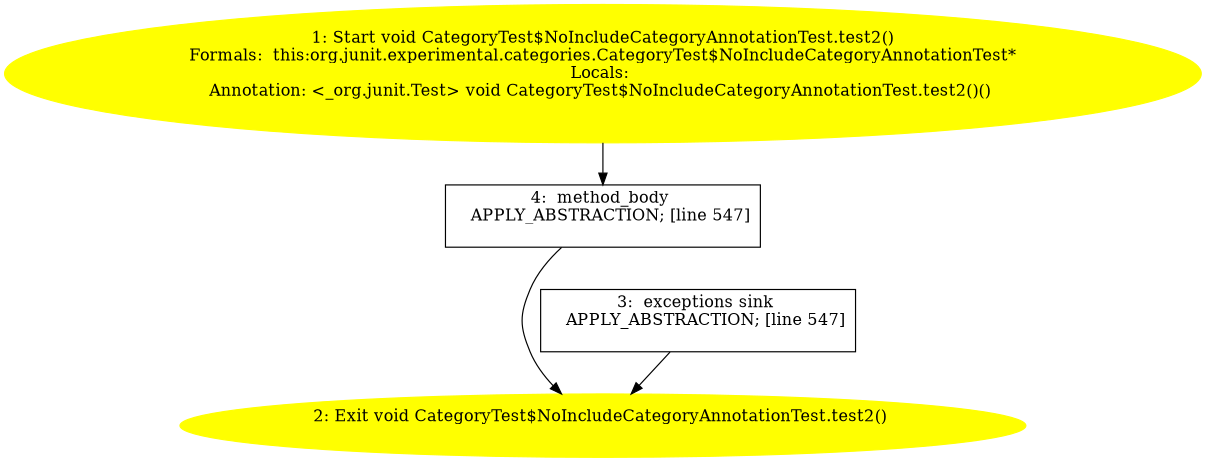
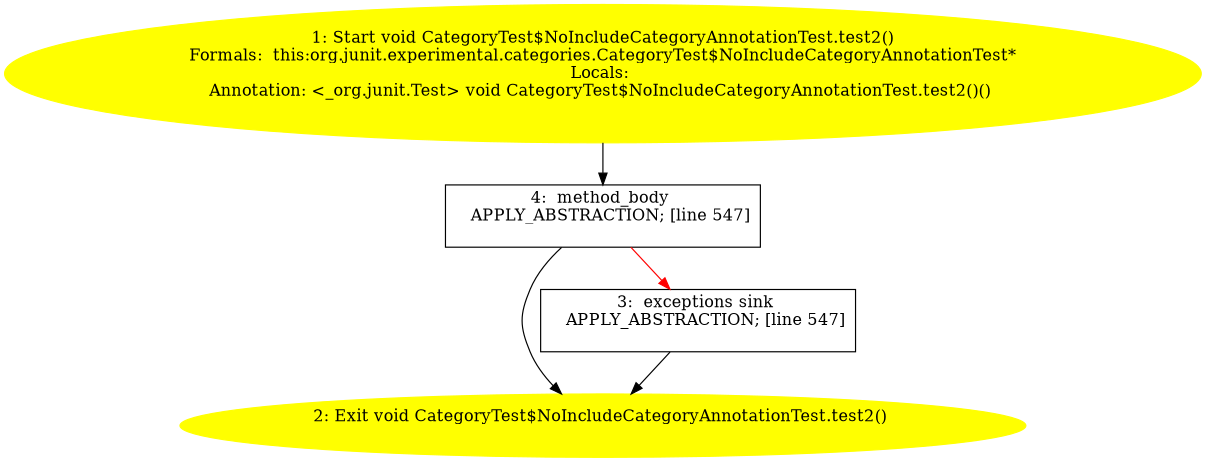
edge "4:  method_body APPLY_ABSTRACTION; [line 547]" -> "3:  exceptions sink APPLY_ABSTRACTION; [line 547]": added
